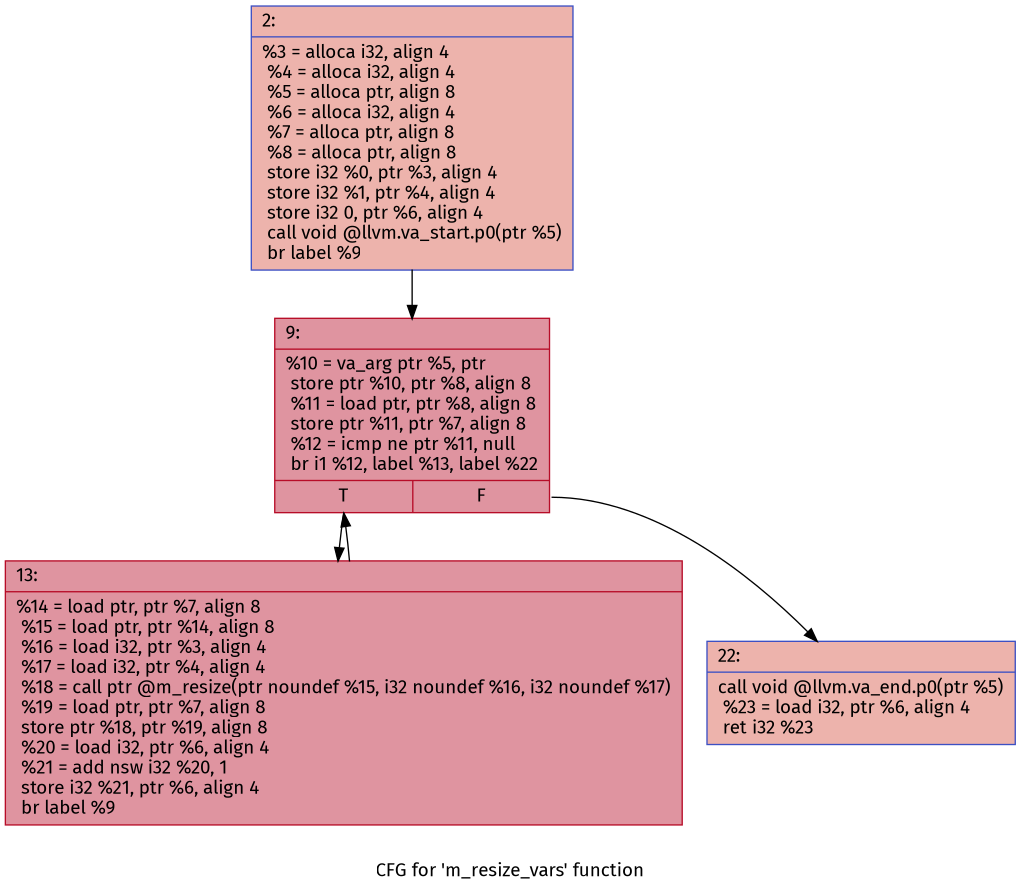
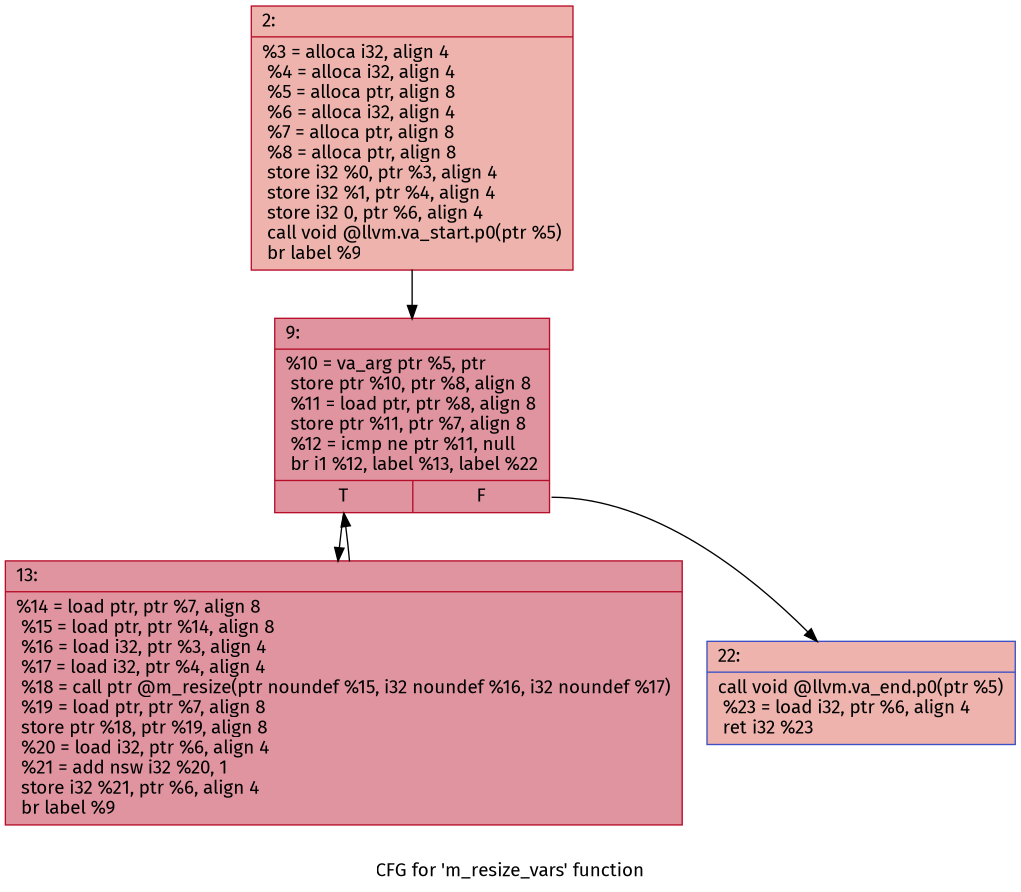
node "2:": color #3d50c3ff -> #b70d28ff
